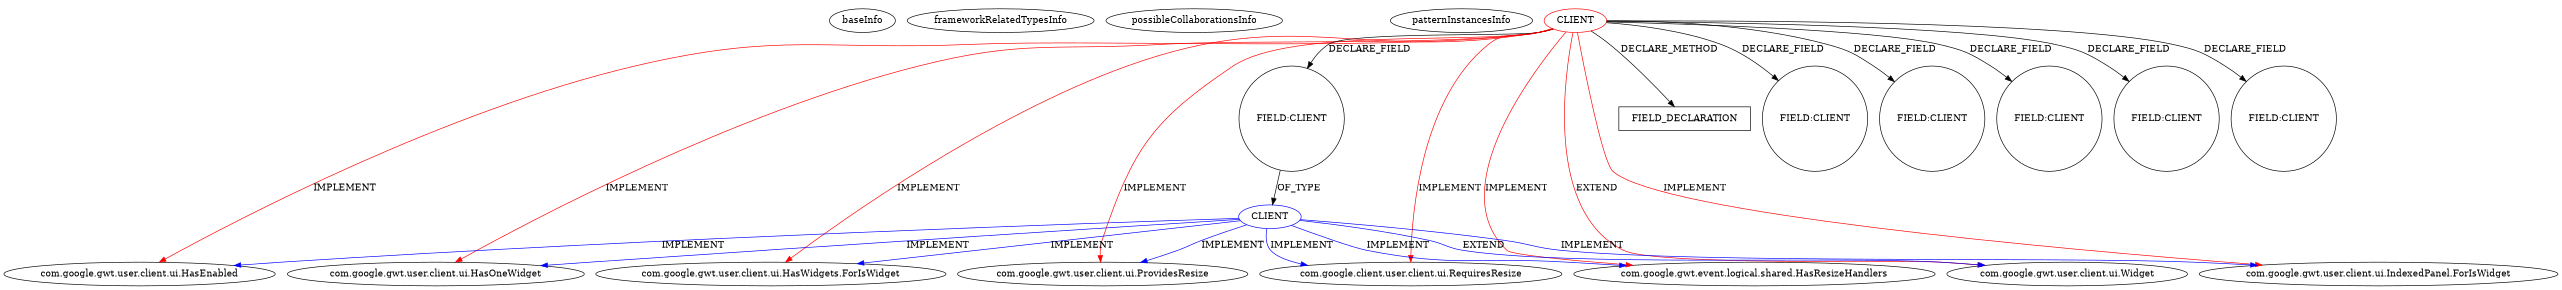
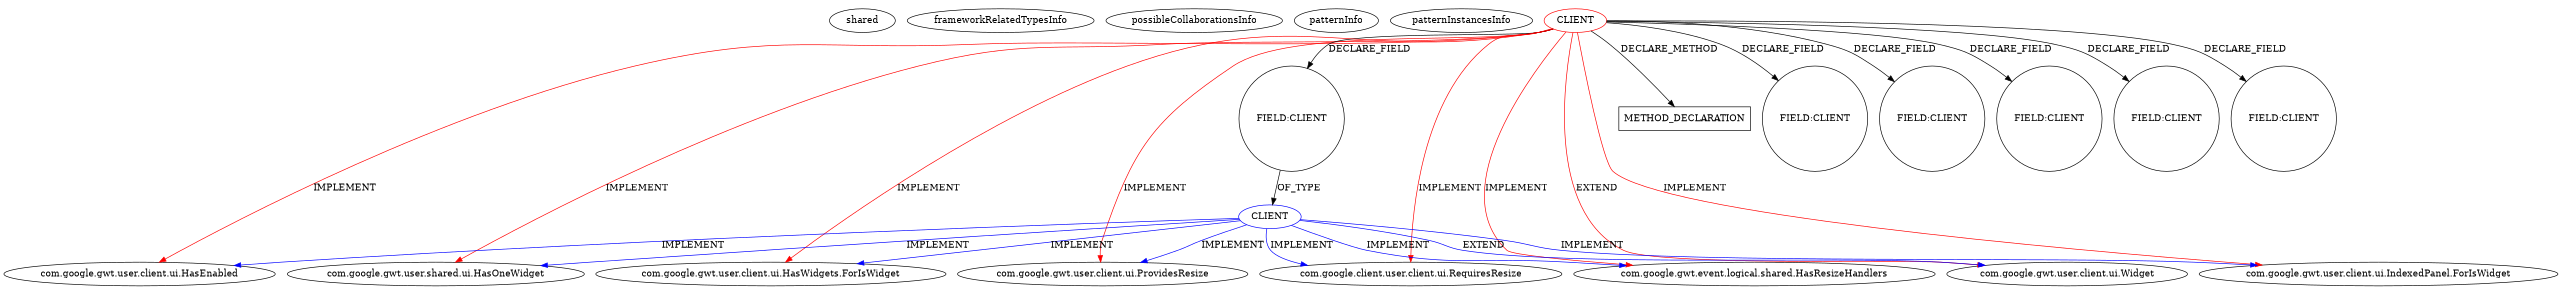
node "baseInfo": label "baseInfo" -> "shared"
node "patternInfo": added
node "FIELD_DECLARATION": label "FIELD_DECLARATION" -> "METHOD_DECLARATION"
node "com.google.gwt.user.client.ui.HasOneWidget": label "com.google.gwt.user.client.ui.HasOneWidget" -> "com.google.gwt.user.shared.ui.HasOneWidget"
